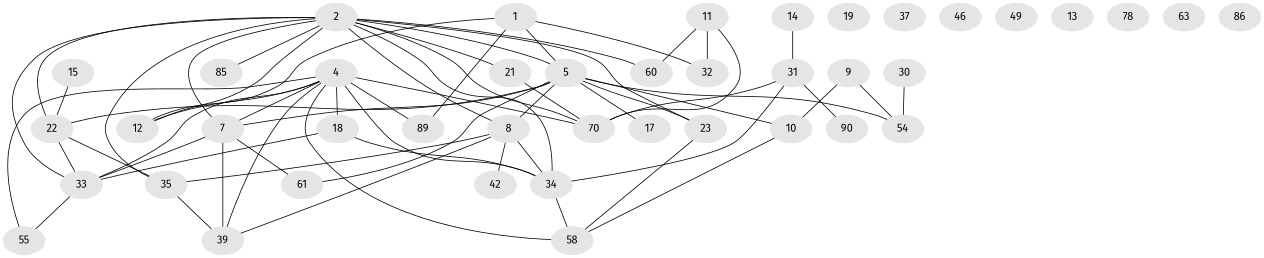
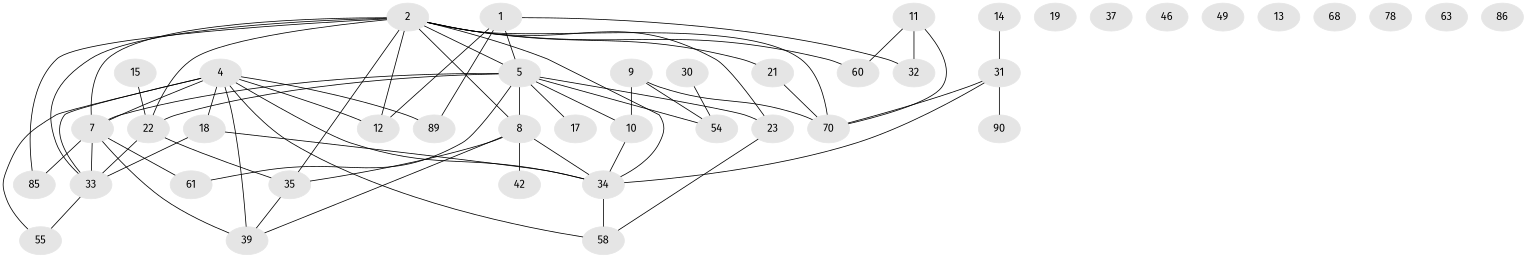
node "68": added
edge "4" -- "70": now "9" -- "70"
edge "7" -- "85": added
edge "10" -- "58": now "10" -- "34"
